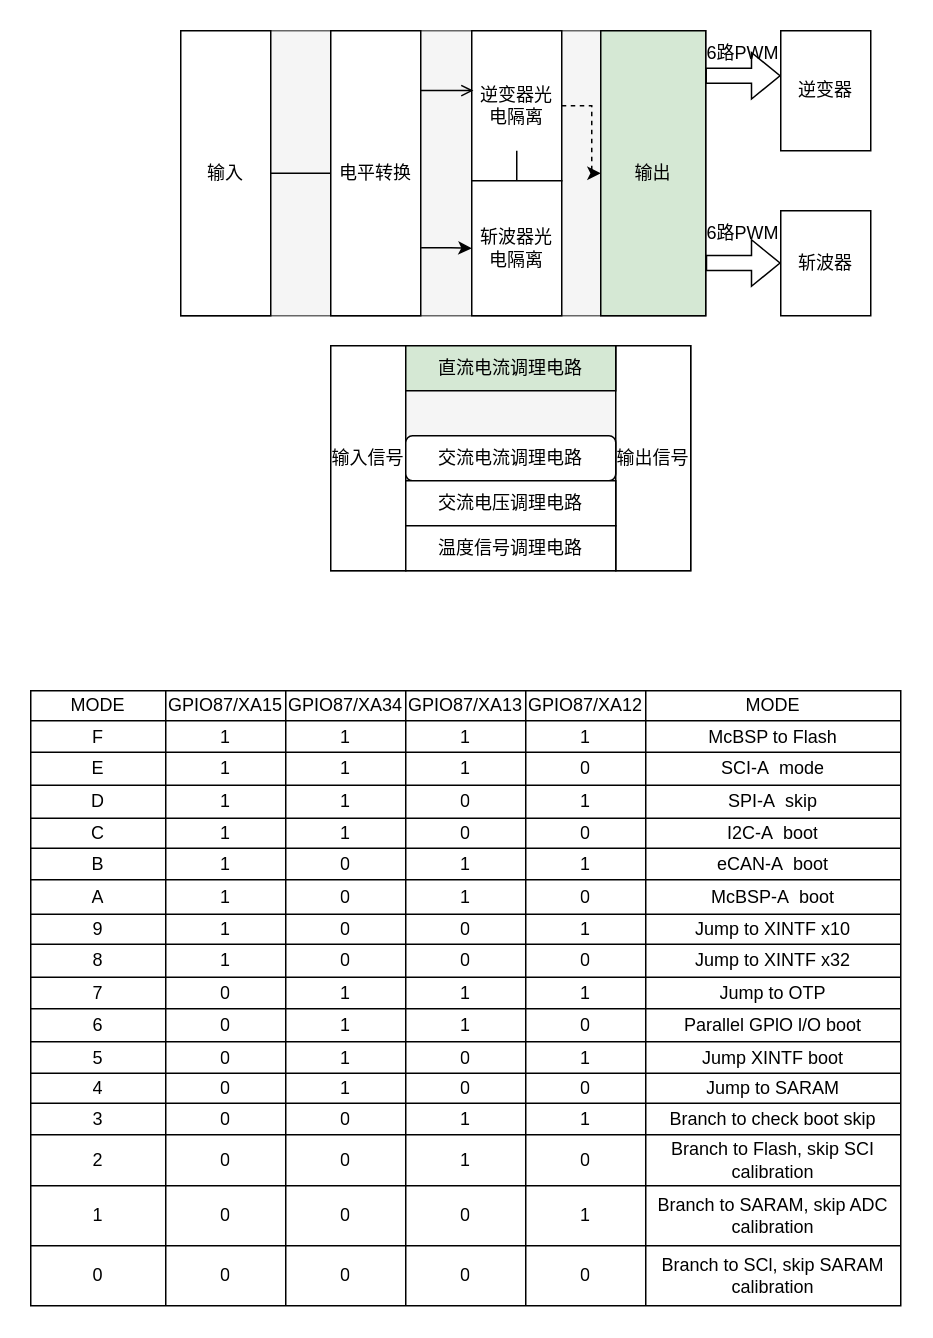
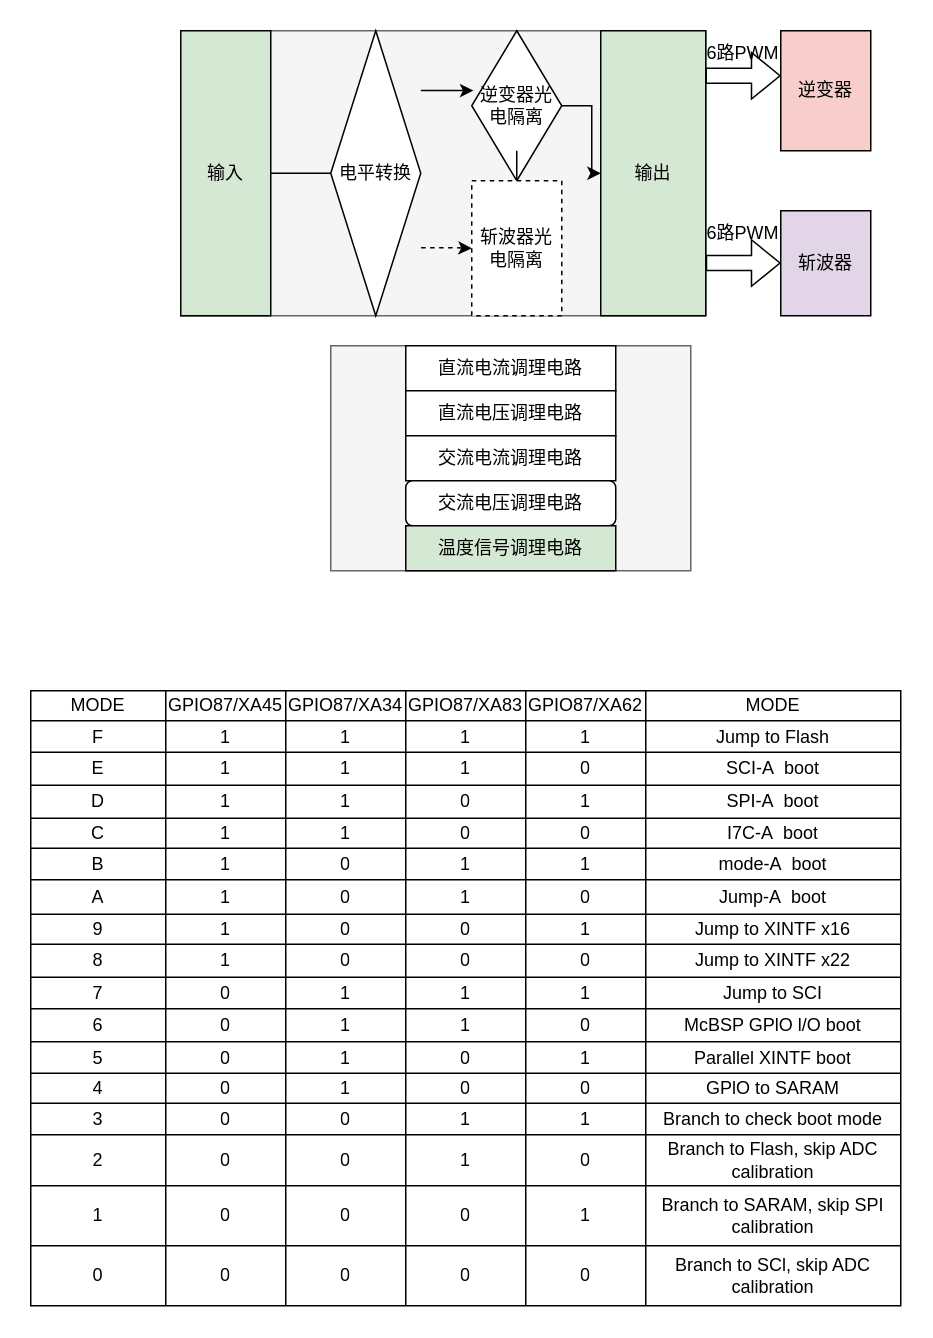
edge "电平转换" -> "逆变器光电隔离": arrowhead open -> classic
node "逆变器": fillcolor #ffffff -> #f8cecc
node "逆变器光电隔离": shape rectangle -> diamond
edge "逆变器光电隔离" -> "输出": style dashed -> solid
node "输入": fillcolor #ffffff -> #d5e8d4
node "电平转换": shape rectangle -> diamond
edge "电平转换" -> "斩波器光电隔离": style solid -> dashed
node "斩波器光电隔离": style solid -> dashed
node "斩波器": fillcolor #ffffff -> #e1d5e7
node "直流电流调理电路": fillcolor #d5e8d4 -> #ffffff
node "直流电压调理电路": added
node "输入信号": removed
node "交流电流调理电路": shape rounded rectangle -> rectangle
node "输出信号": removed
node "交流电压调理电路": shape rectangle -> rounded rectangle
node "温度信号调理电路": fillcolor #ffffff -> #d5e8d4
node "GPIO87/XA15": label "GPIO87/XA15" -> "GPIO87/XA45"
node "GPIO87/XA13": label "GPIO87/XA13" -> "GPIO87/XA83"
node "GPIO87/XA12": label "GPIO87/XA12" -> "GPIO87/XA62"
node "McBSP to Flash": label "McBSP to Flash" -> "Jump to Flash"
node "SCI-A mode": label "SCI-A mode" -> "SCI-A boot"
node "SPI-A skip": label "SPI-A skip" -> "SPI-A boot"
node "I2C-A boot": label "I2C-A boot" -> "I7C-A boot"
node "eCAN-A boot": label "eCAN-A boot" -> "mode-A boot"
node "McBSP-A boot": label "McBSP-A boot" -> "Jump-A boot"
node "Jump to XINTF x10": label "Jump to XINTF x10" -> "Jump to XINTF x16"
node "Jump to XINTF x32": label "Jump to XINTF x32" -> "Jump to XINTF x22"
node "Jump to OTP": label "Jump to OTP" -> "Jump to SCI"
node "Parallel GPlO l/O boot": label "Parallel GPlO l/O boot" -> "McBSP GPlO l/O boot"
node "Jump XINTF boot": label "Jump XINTF boot" -> "Parallel XINTF boot"
node "Jump to SARAM": label "Jump to SARAM" -> "GPlO to SARAM"
node "Branch to check boot skip": label "Branch to check boot skip" -> "Branch to check boot mode"
node "Branch to Flash, skip SCI calibration": label "Branch to Flash, skip SCI calibration" -> "Branch to Flash, skip ADC calibration"
node "Branch to SARAM, skip ADC calibration": label "Branch to SARAM, skip ADC calibration" -> "Branch to SARAM, skip SPI calibration"
node "Branch to SCl, skip SARAM calibration": label "Branch to SCl, skip SARAM calibration" -> "Branch to SCl, skip ADC calibration"
